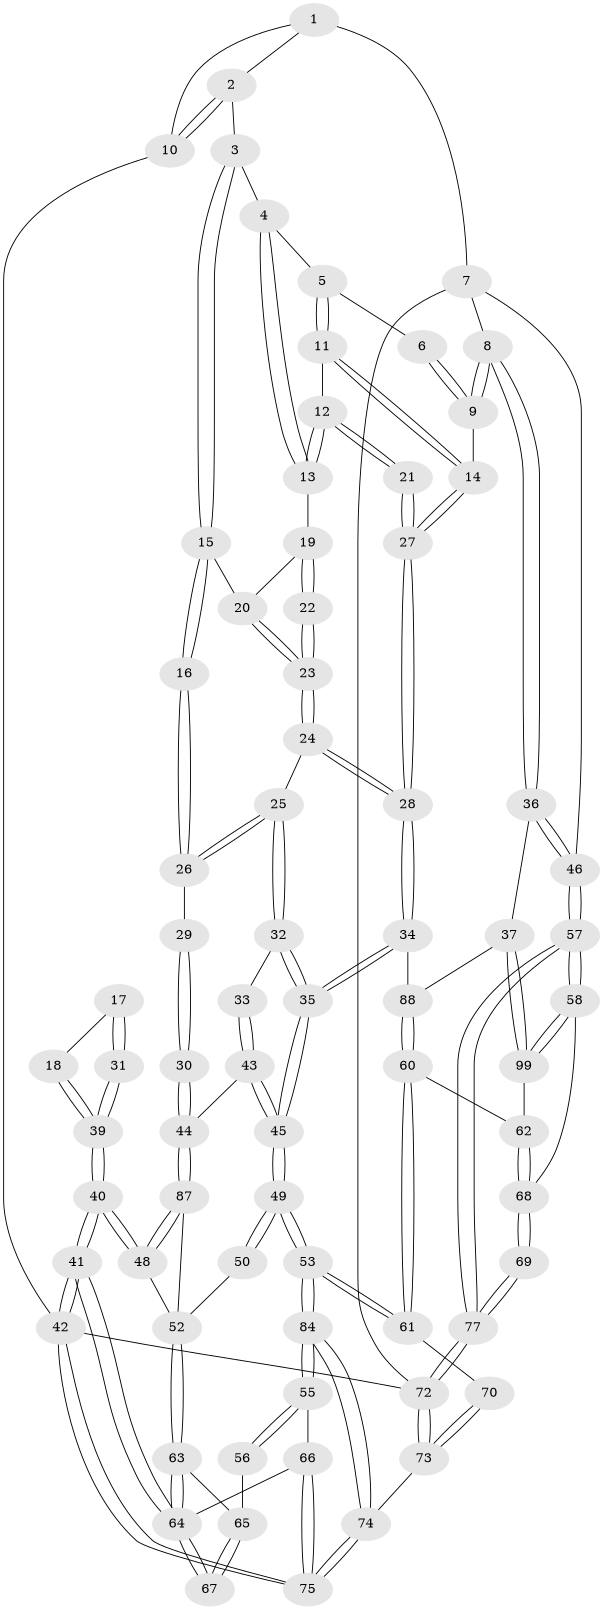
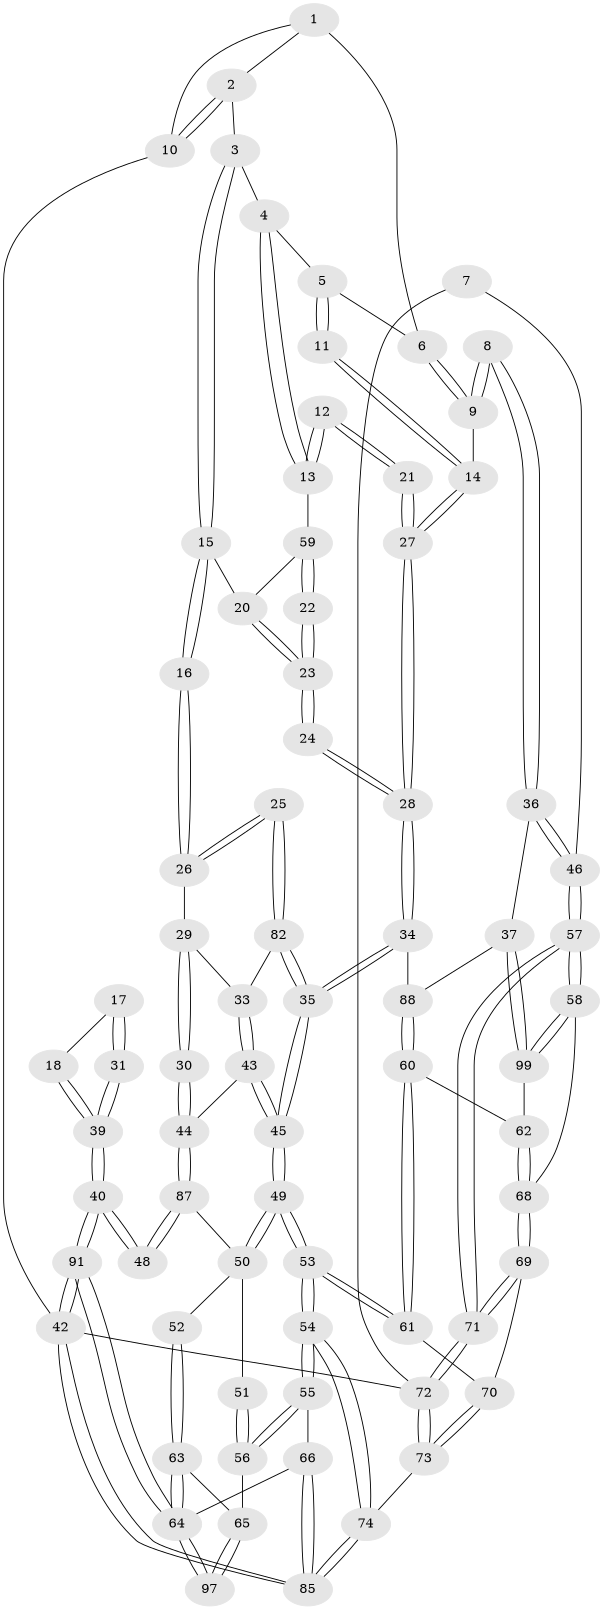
edge "1" -- "7": now "1" -- "6"
edge "7" -- "8": removed
edge "11" -- "12": removed
node "19": label "19" -> "59"
edge "24" -- "25": removed
node "32": label "32" -> "82"
edge "29" -- "33": added
node "41": label "41" -> "91"
edge "87" -- "52": now "87" -- "50"
edge "48" -- "52": removed
node "84": label "84" -> "54"
node "77": label "77" -> "71"
edge "69" -- "70": added
node "51": added
node "67": label "67" -> "97"
node "75": label "75" -> "85"
